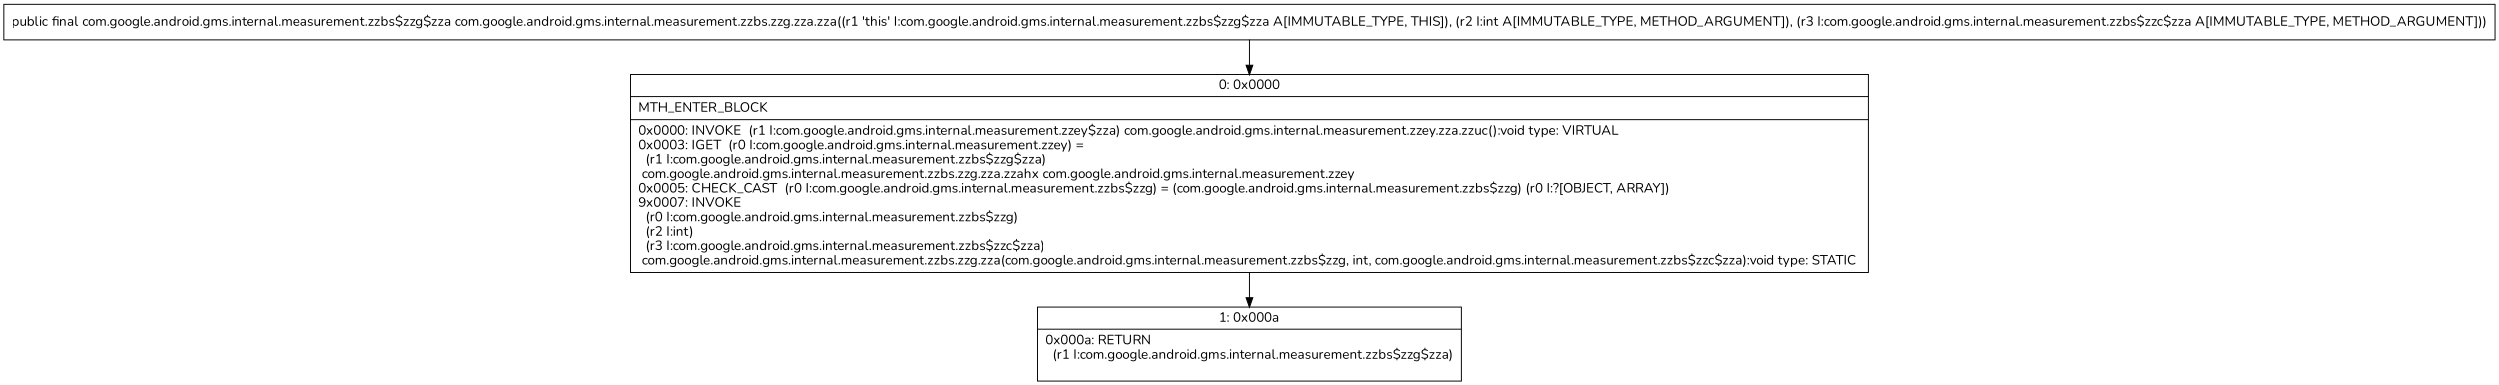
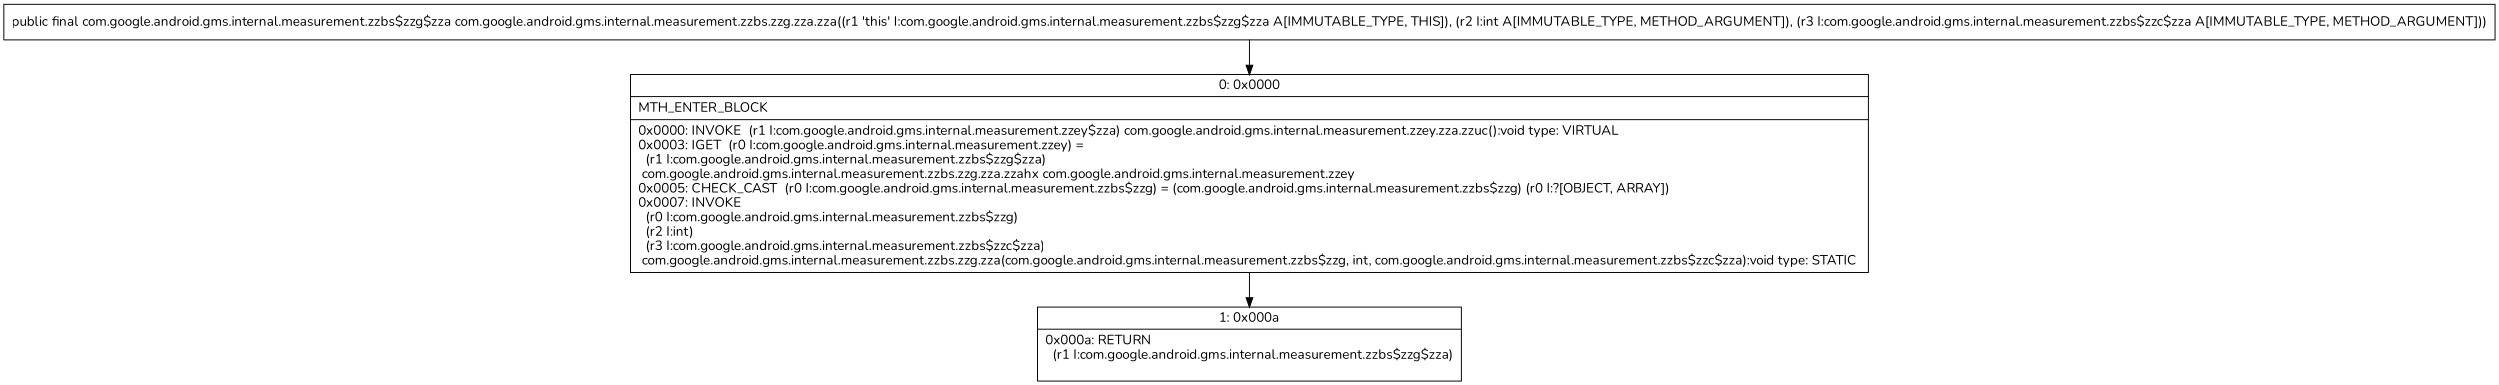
node "0: 0x0000": text "9x0007: INVOKE" -> "0x0007: INVOKE"
